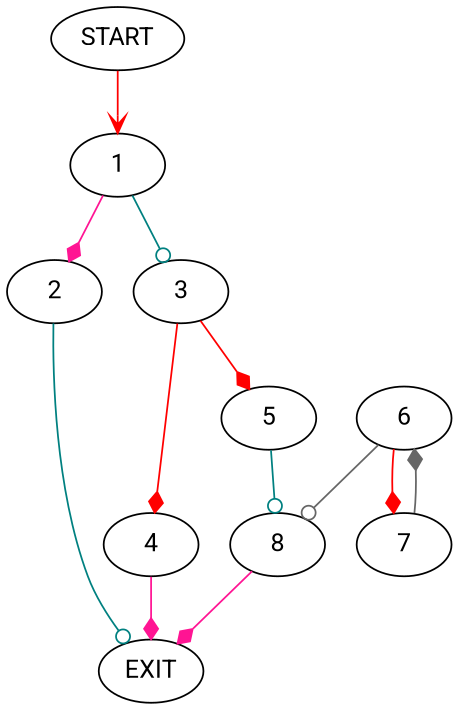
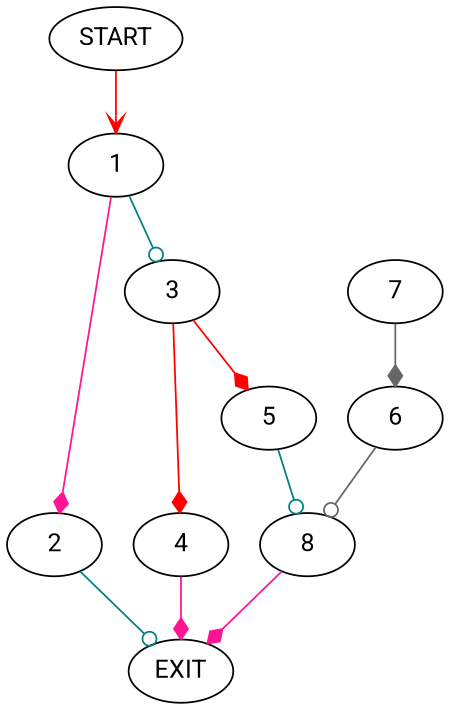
edge "6" -> "7": removed
